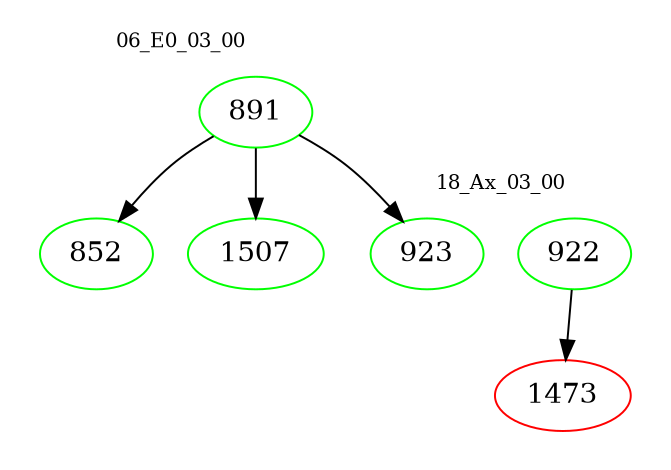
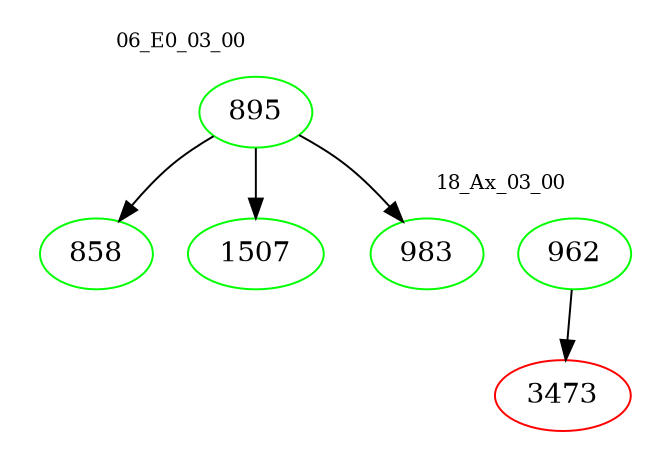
node "891": label "891" -> "895"
node "852": label "852" -> "858"
node "923": label "923" -> "983"
node "922": label "922" -> "962"
node "1473": label "1473" -> "3473"
